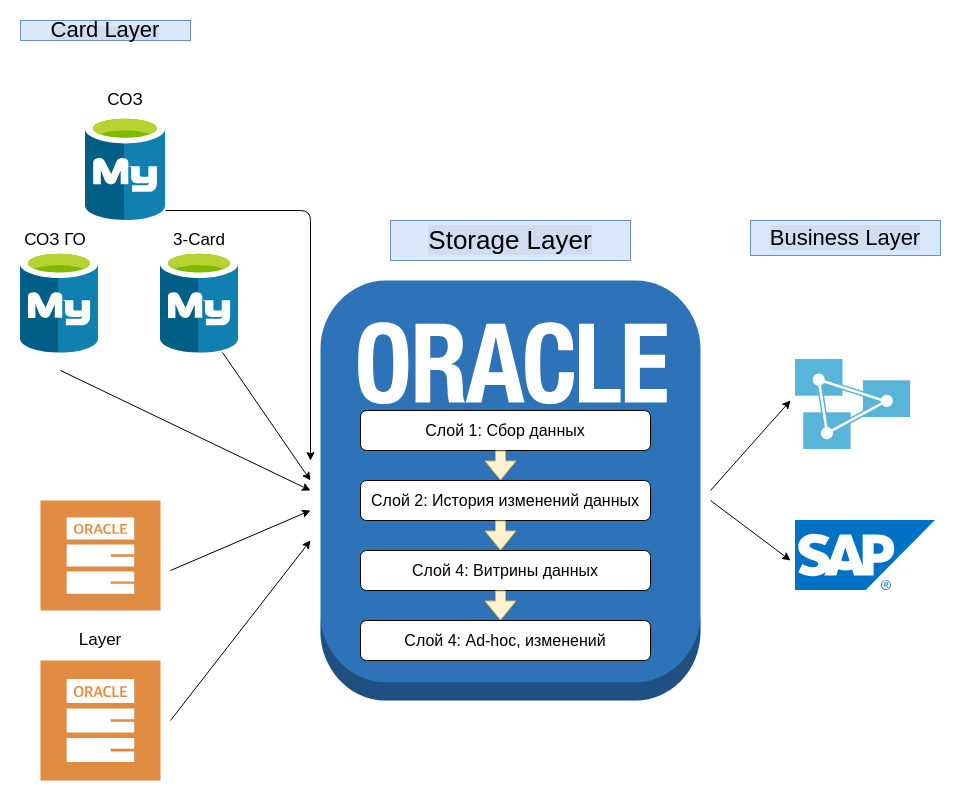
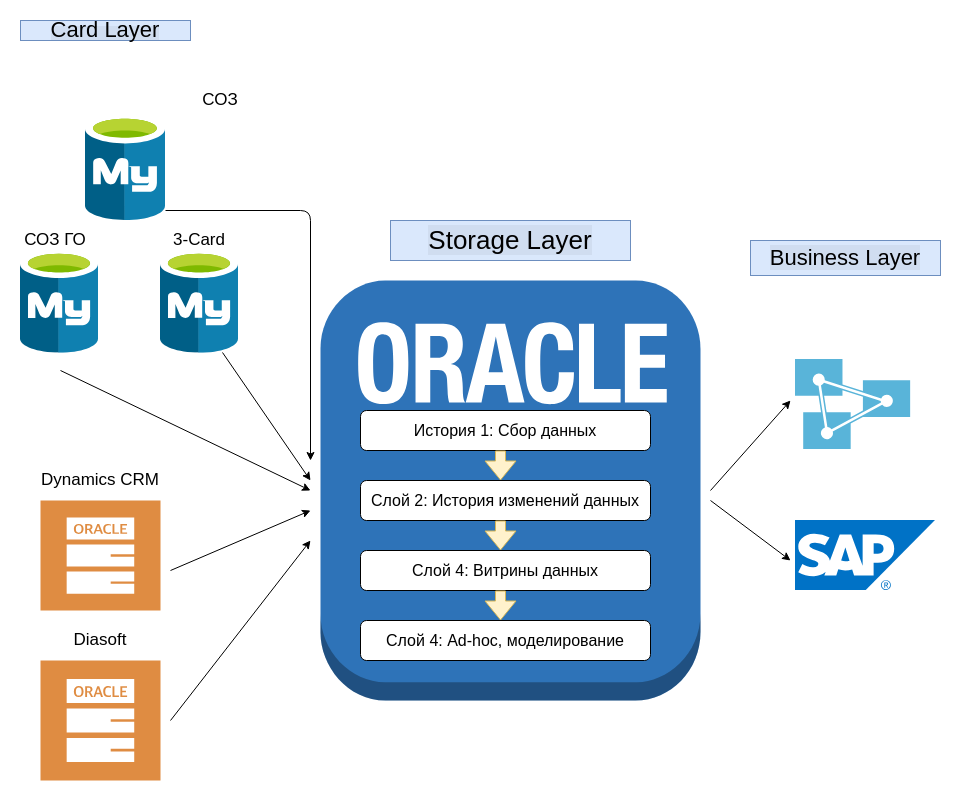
node "СОЗ": moved (126, 101) -> (221, 101)
node "Business Layer": moved (846, 238) -> (846, 258)
node "Слой 1: Сбор данных": label "Слой 1: Сбор данных" -> "История 1: Сбор данных"
node "Dynamics CRM": added
node "Layer": label "Layer" -> "Diasoft"
node "Слой 4: Ad-hoc, изменений": label "Слой 4: Ad-hoc, изменений" -> "Слой 4: Ad-hoc, моделирование"
